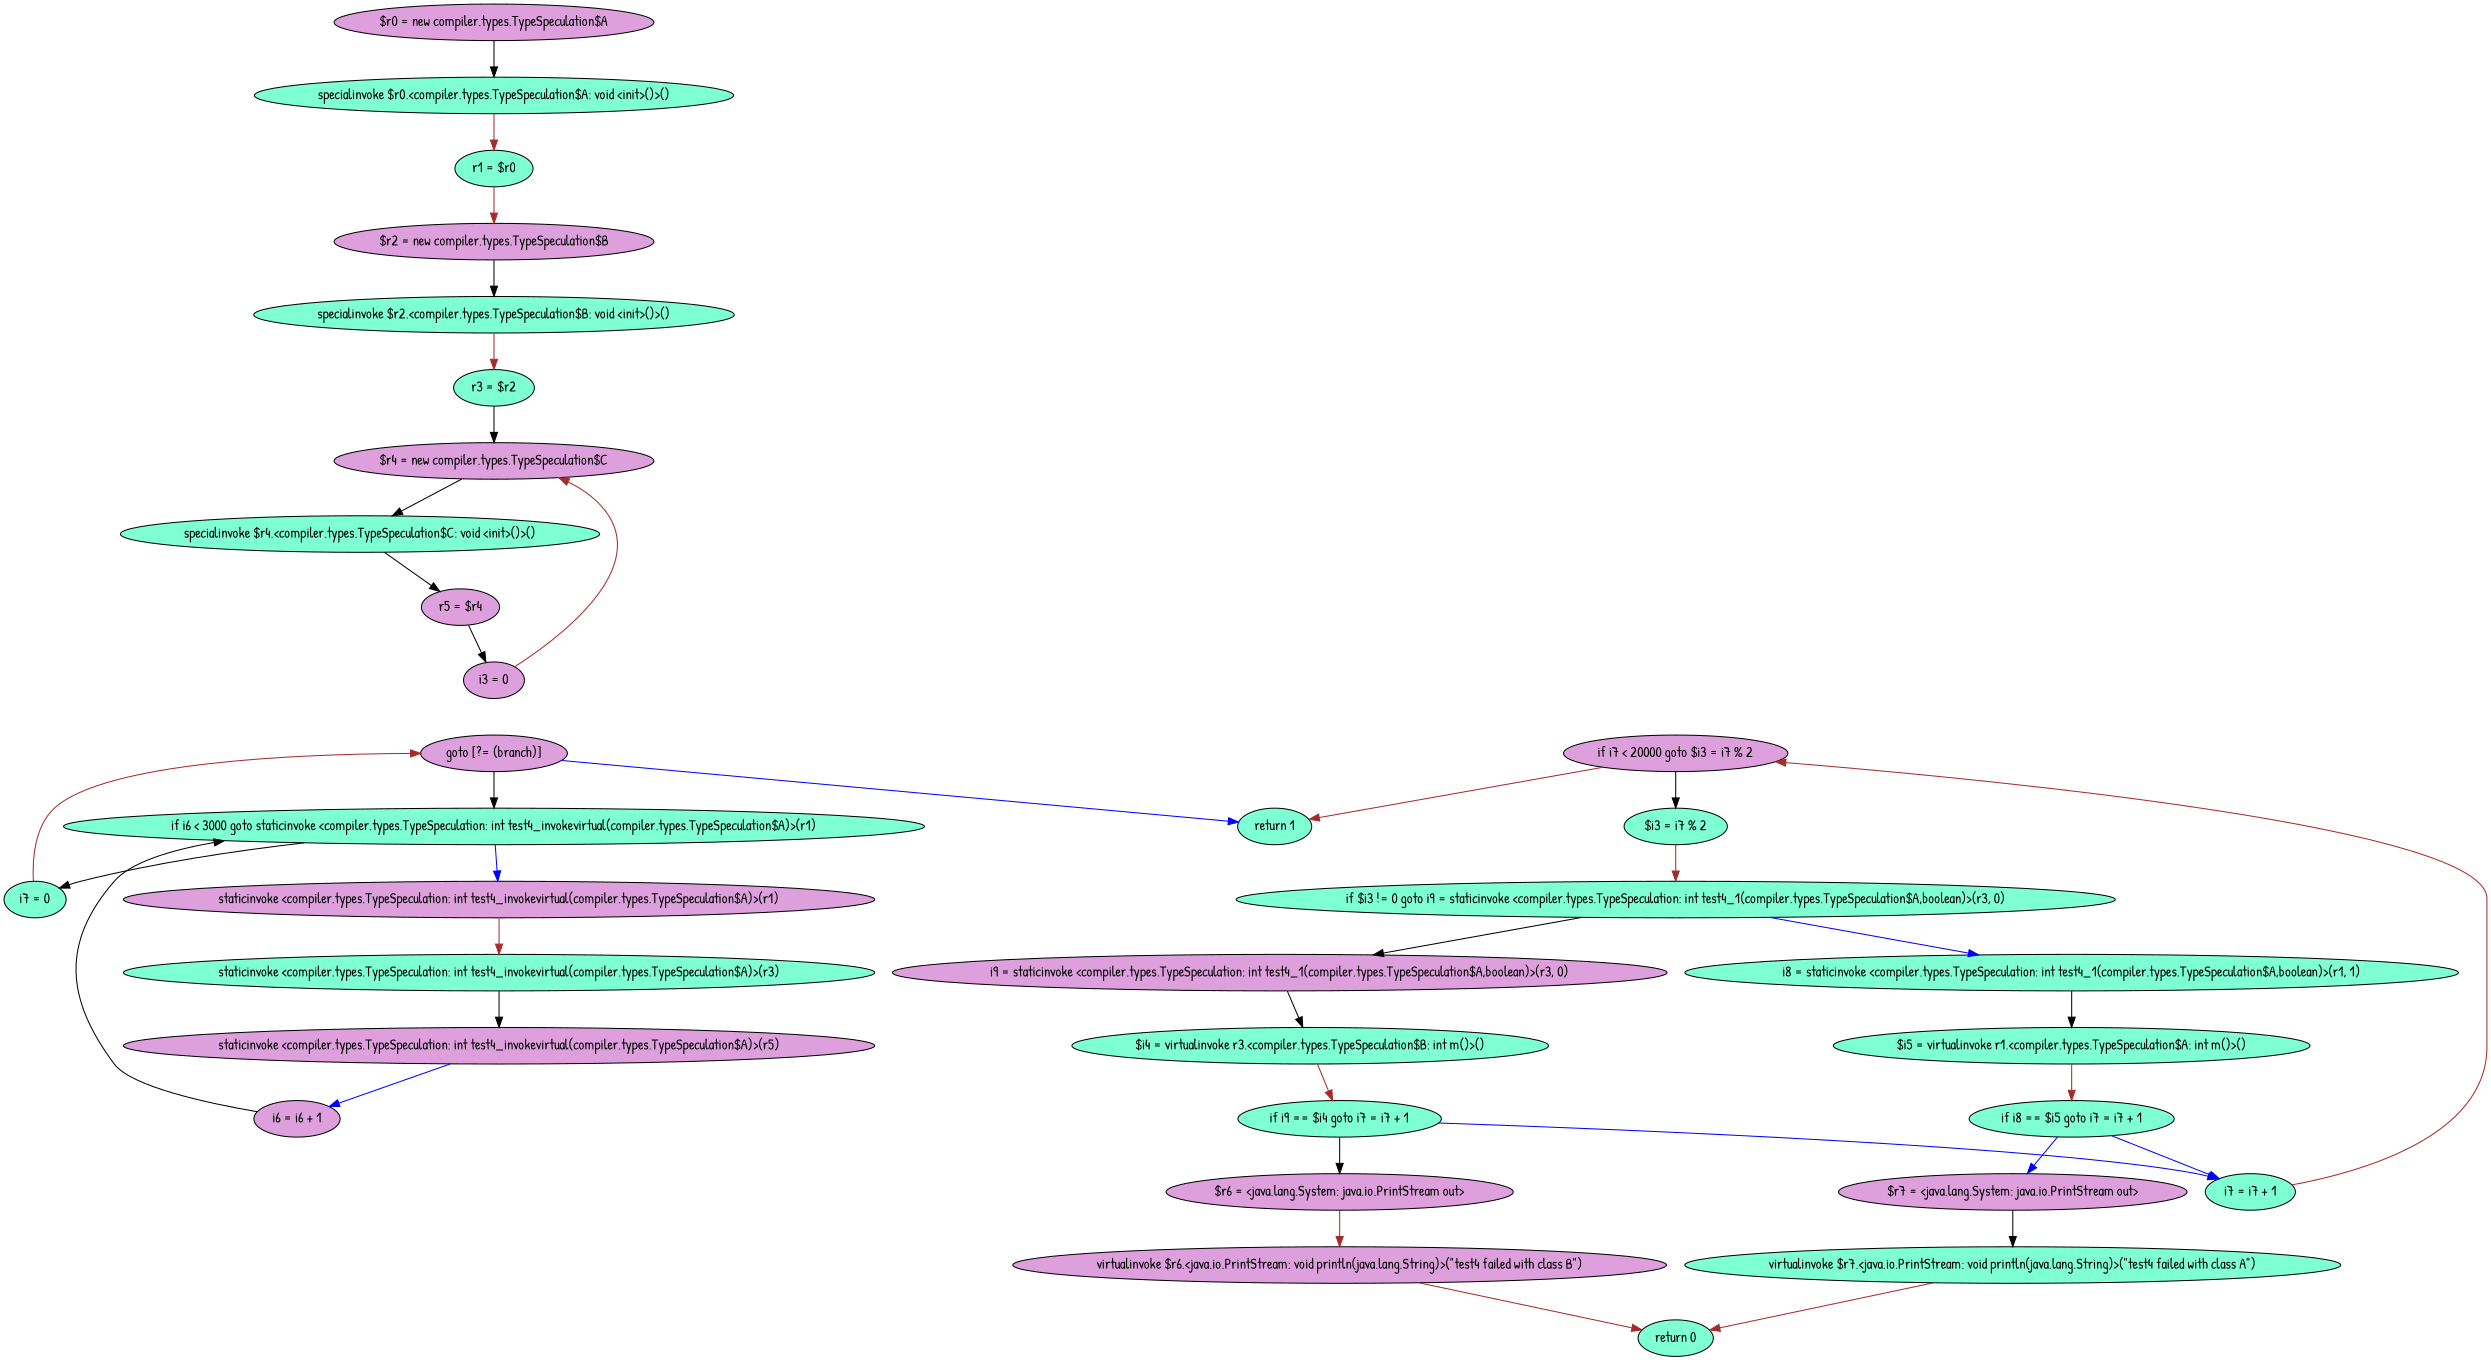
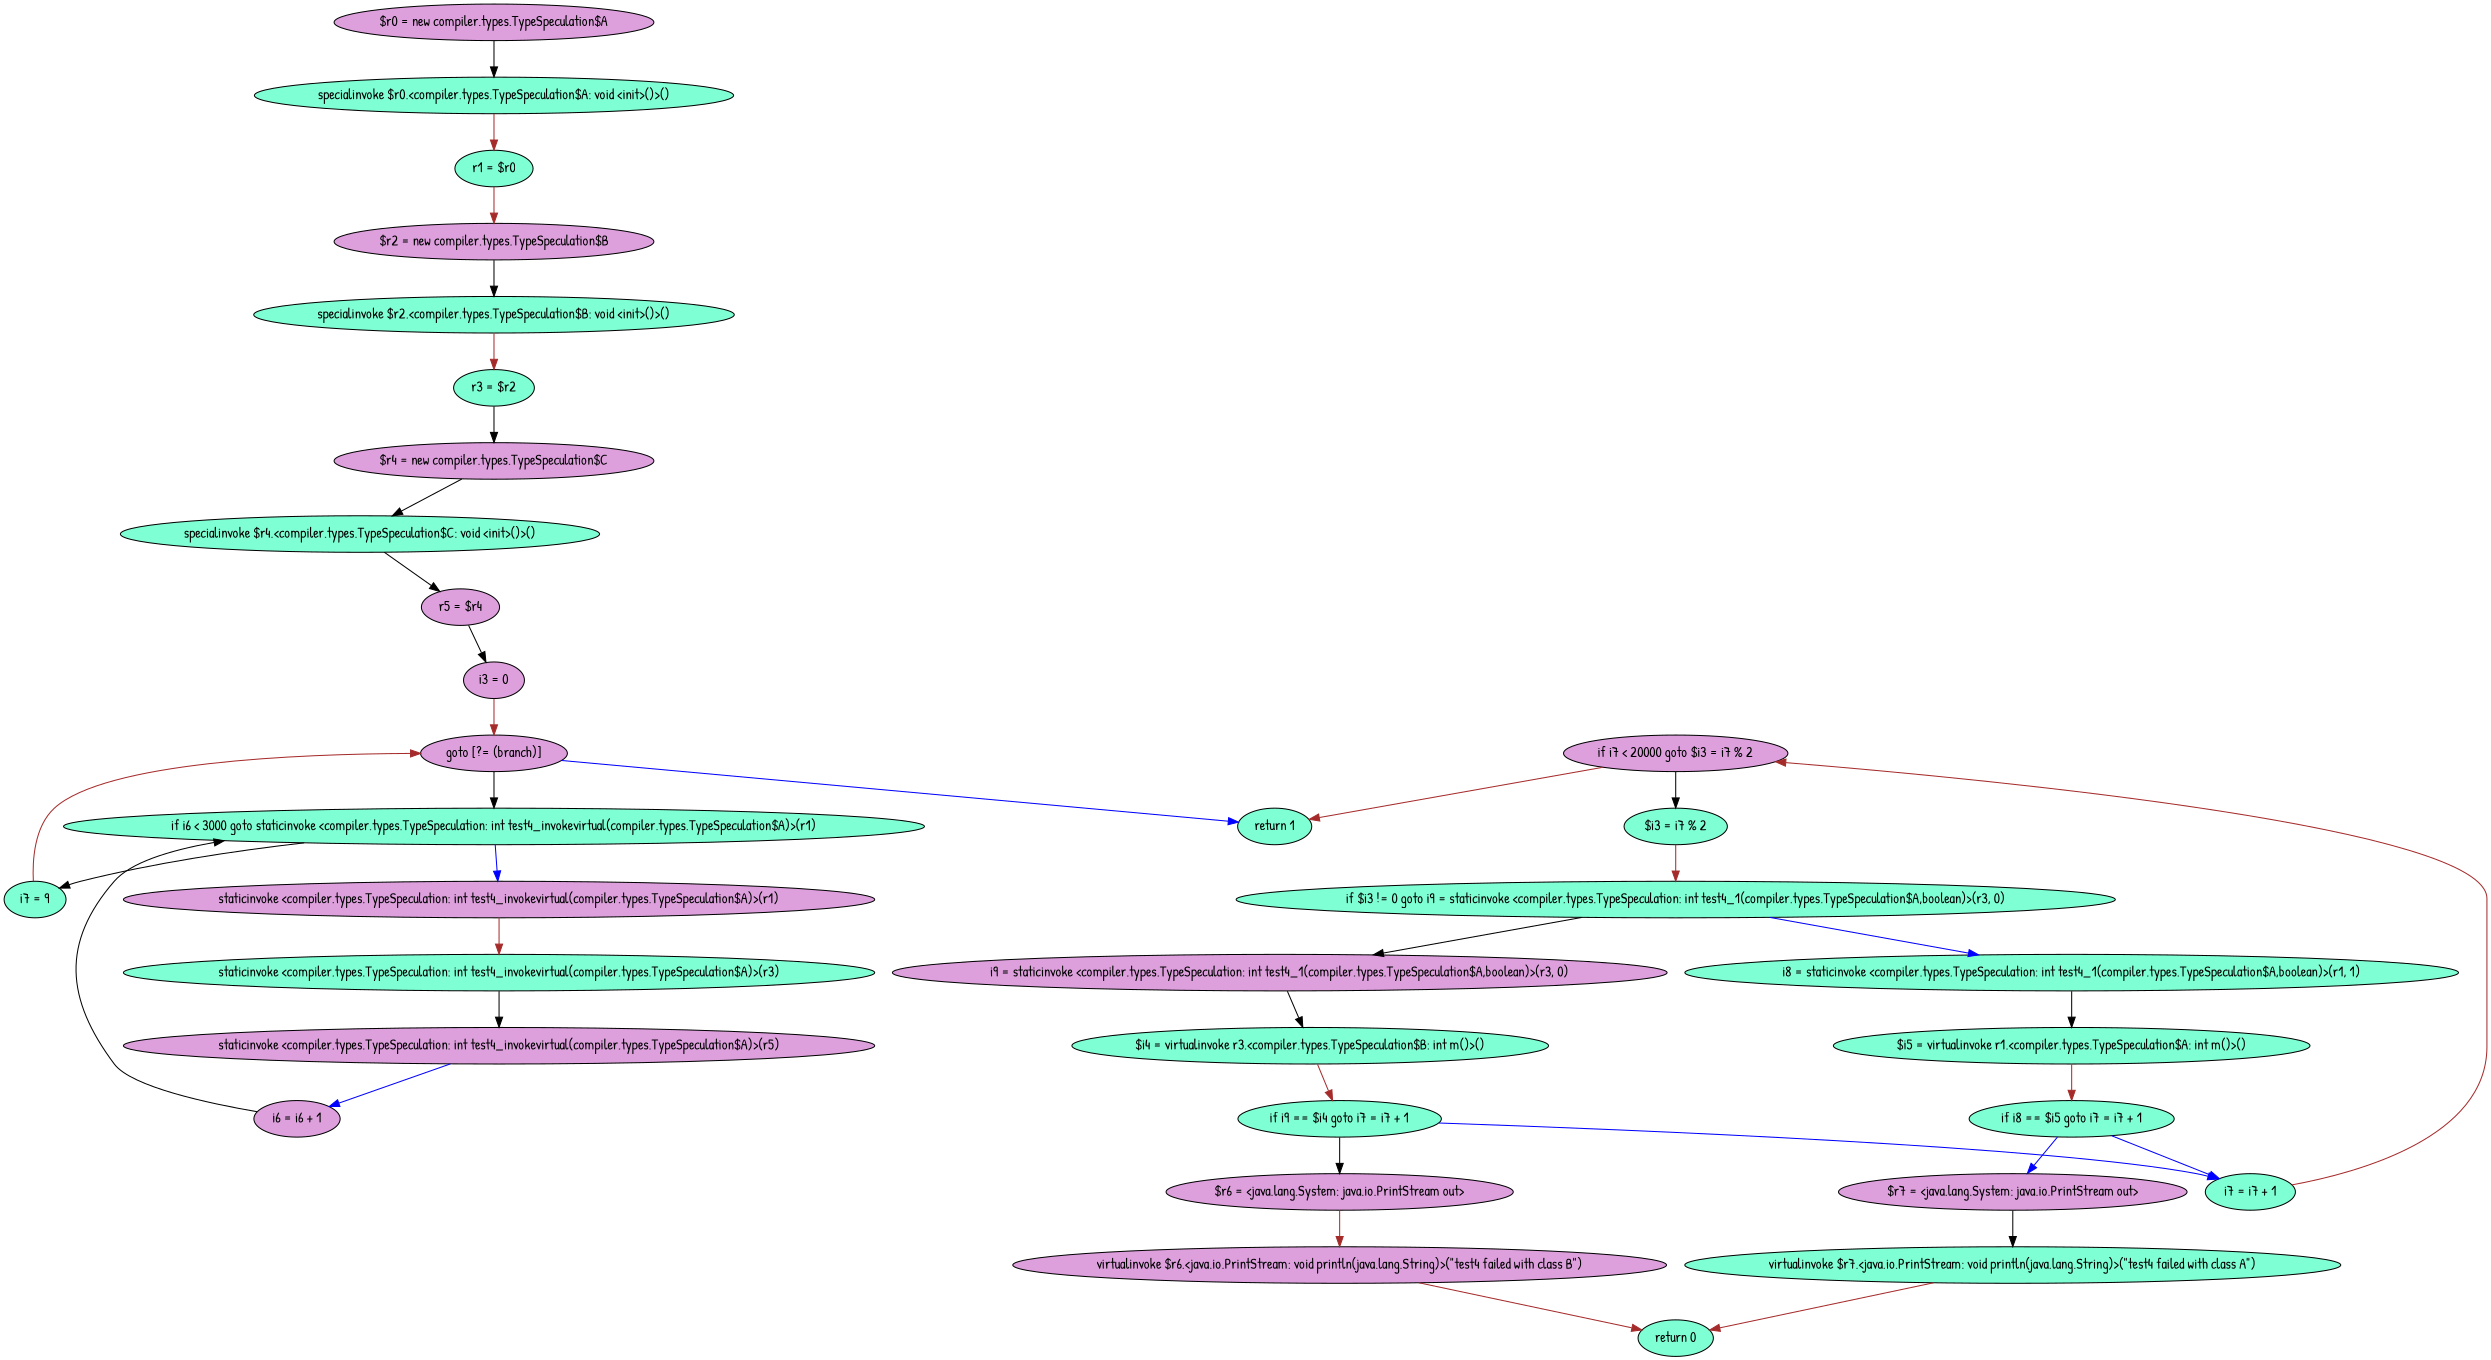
edge "i3 = 0" -> "$r4 = new compiler.types.TypeSpeculation$C": now "i3 = 0" -> "goto [?= (branch)]"
node "i7 = 0": label "i7 = 0" -> "i7 = 9"
